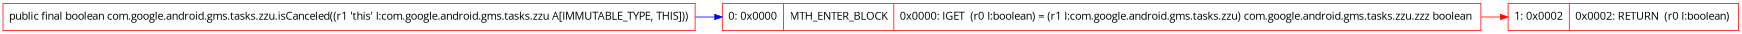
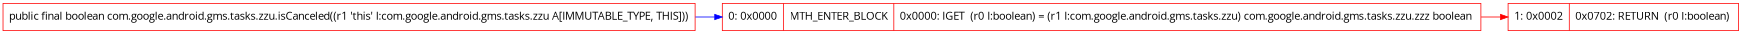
node "1: 0x0002": text "0x0002: RETURN  (r0 I:boolean)" -> "0x0702: RETURN  (r0 I:boolean)"
